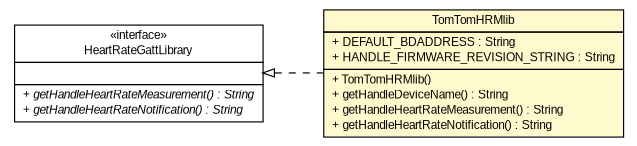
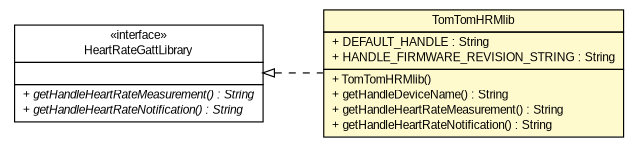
node "TomTomHRMlib": text "+ DEFAULT_BDADDRESS : String" -> "+ DEFAULT_HANDLE : String"
